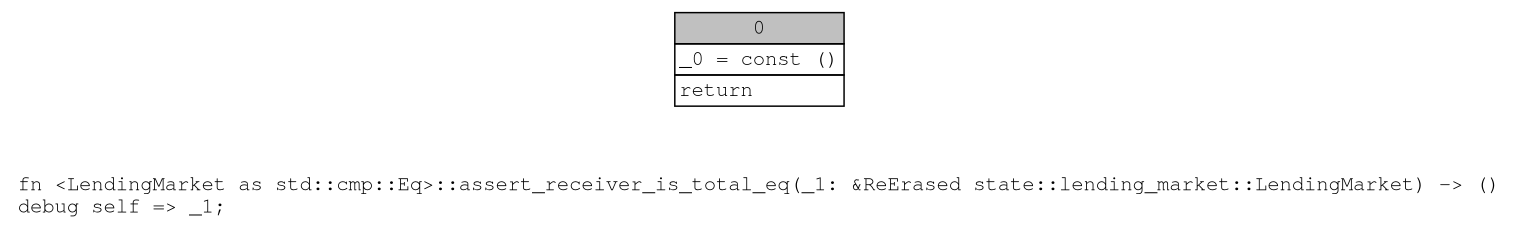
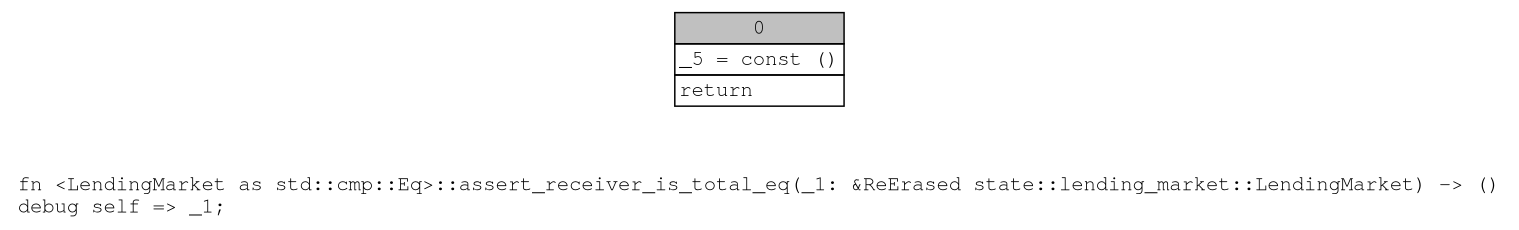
node "0": text "_0 = const ()" -> "_5 = const ()"
